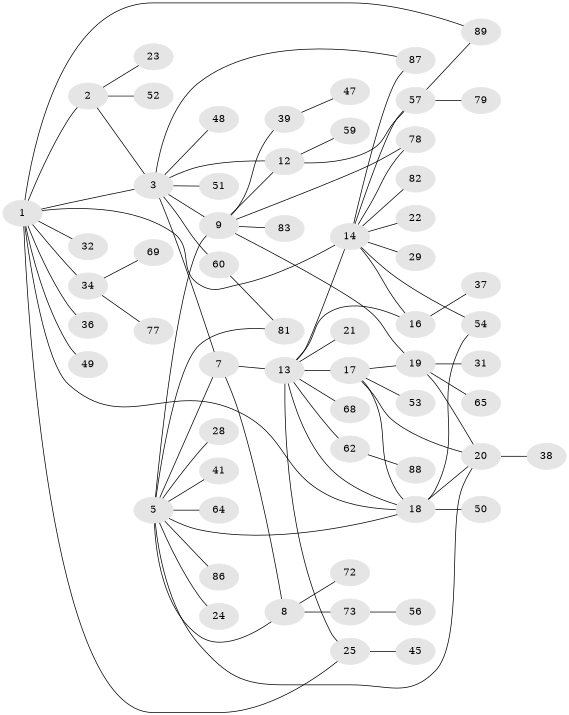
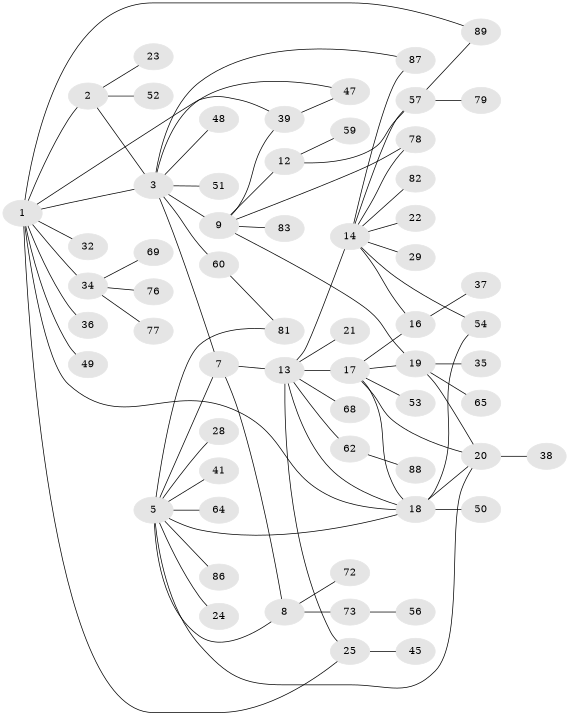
edge "12" -- "3": now "47" -- "3"
edge "1" -- "14": now "1" -- "39"
node "76": added
edge "16" -- "13": now "16" -- "17"
edge "9" -- "5": removed
node "31": label "31" -> "35"
